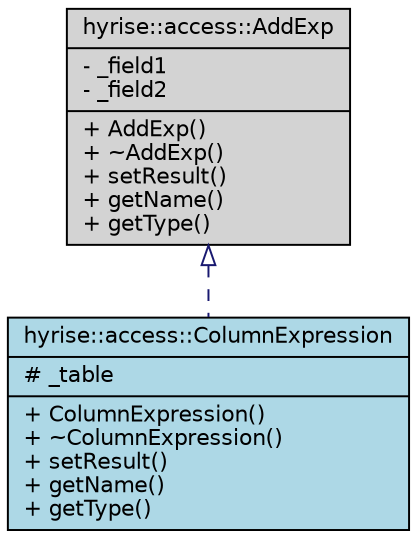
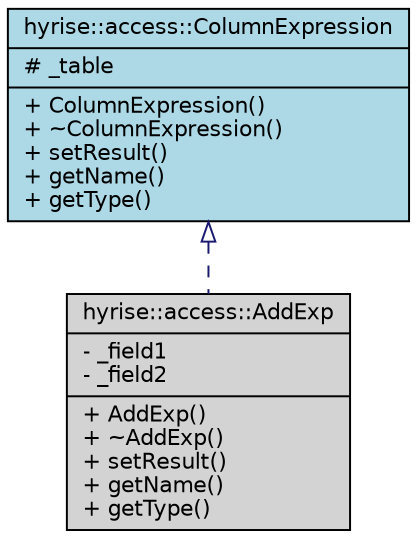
edge "hyrise::access::ColumnExpression" -> "hyrise::access::AddExp": reversed
